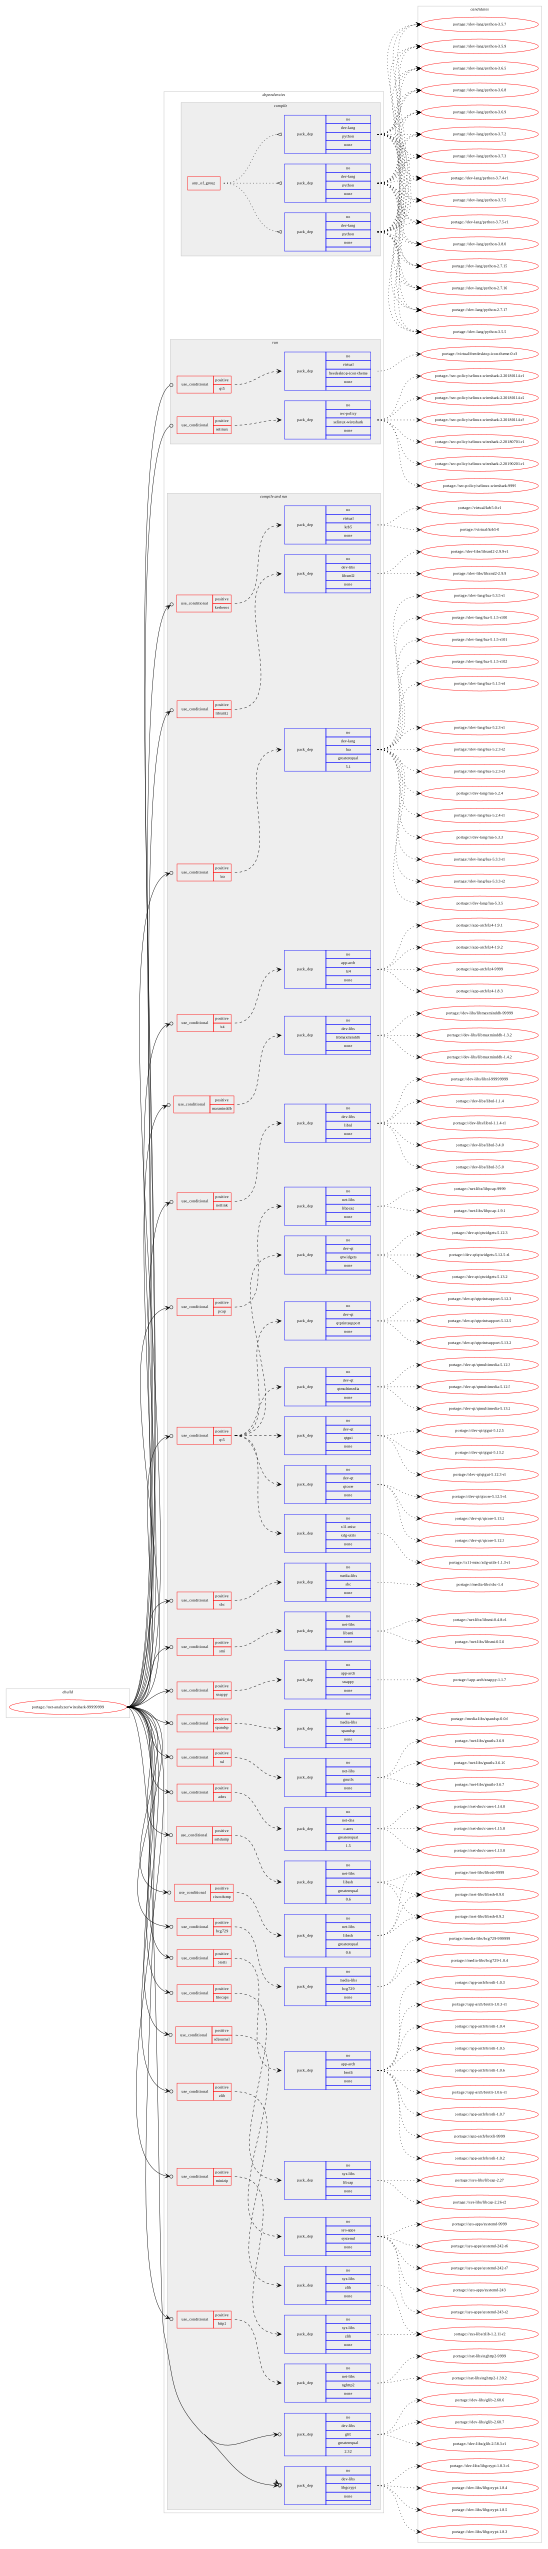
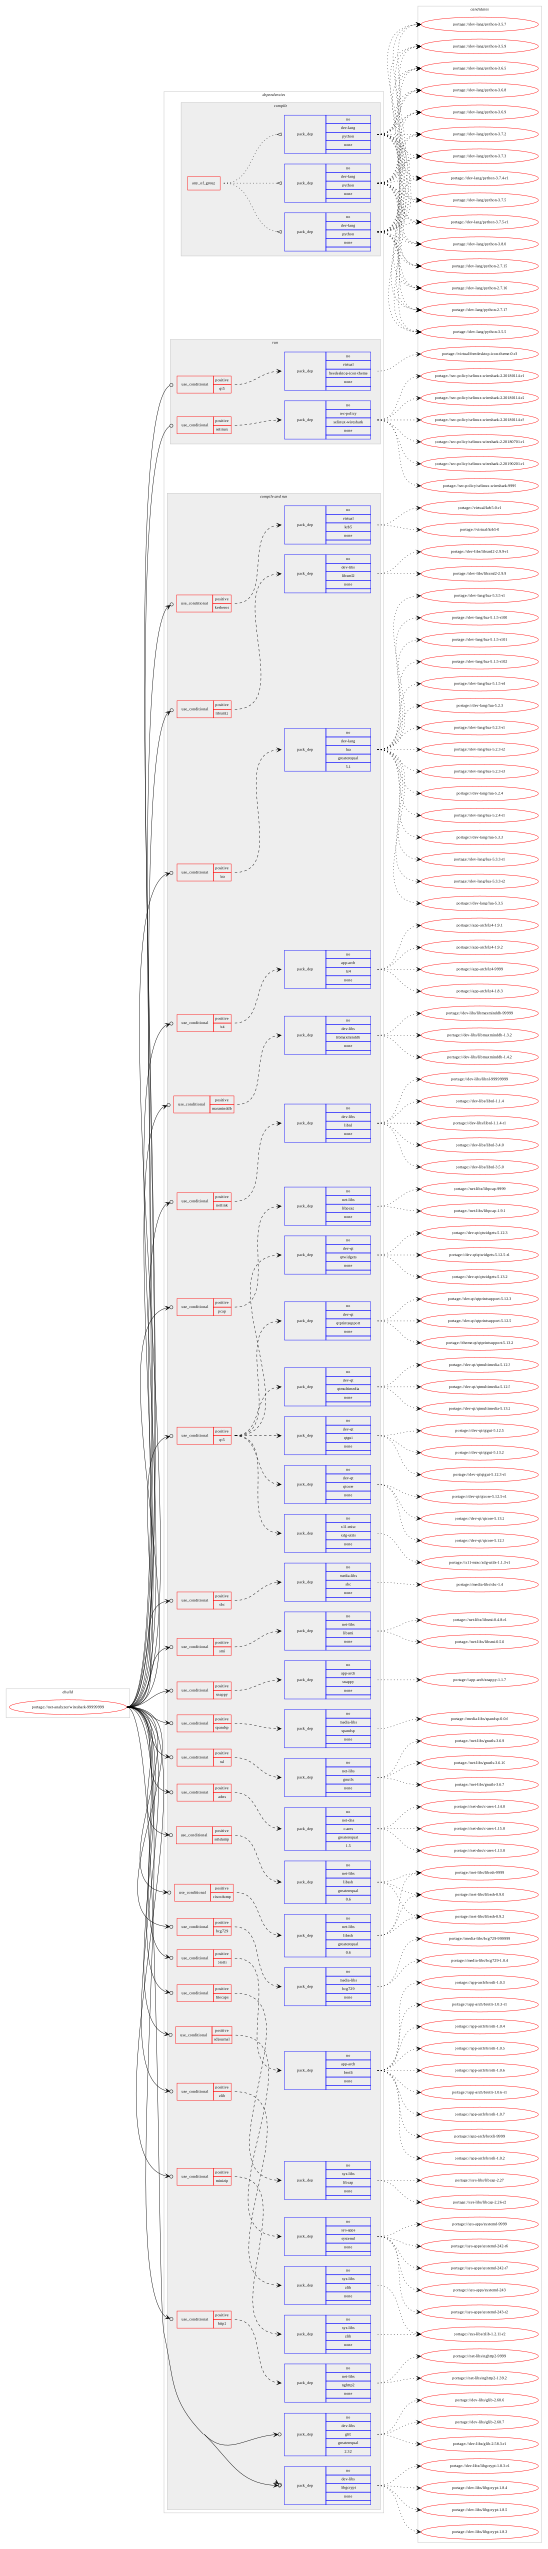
node "portage://dev-lang/lua-5.2.3": added
node "portage://dev-qt/qtprintsupport-5.13.2": label "portage://dev-qt/qtprintsupport-5.13.2" -> "portage://theme-qt/qtprintsupport-5.13.2"
